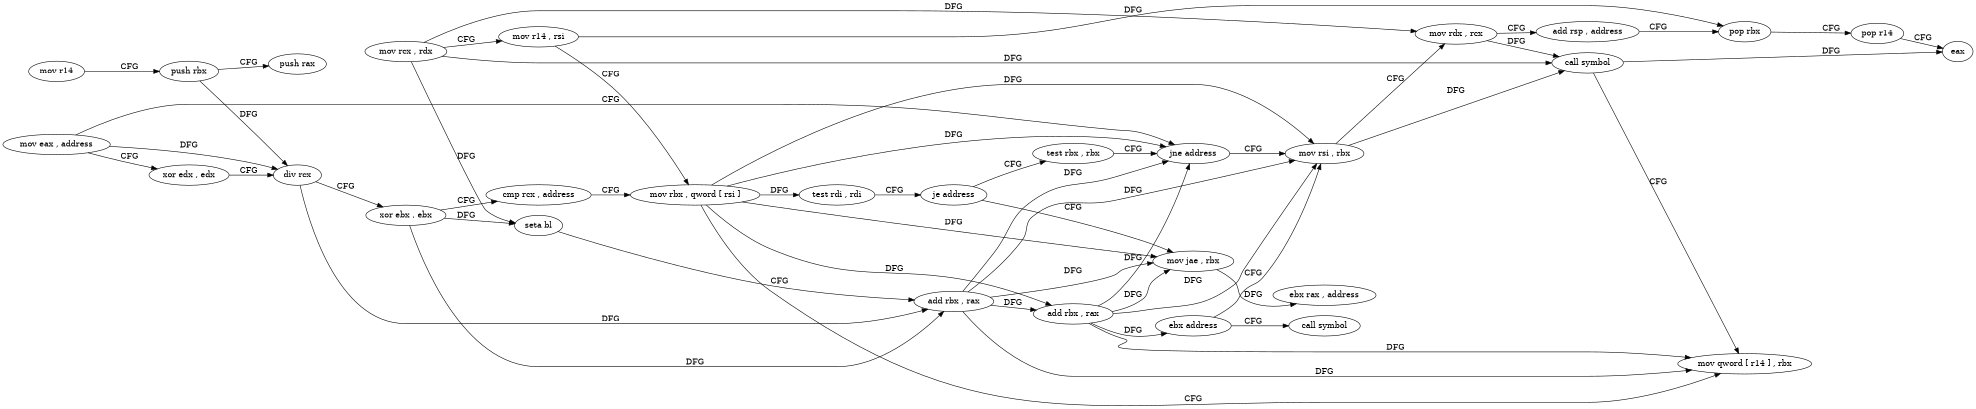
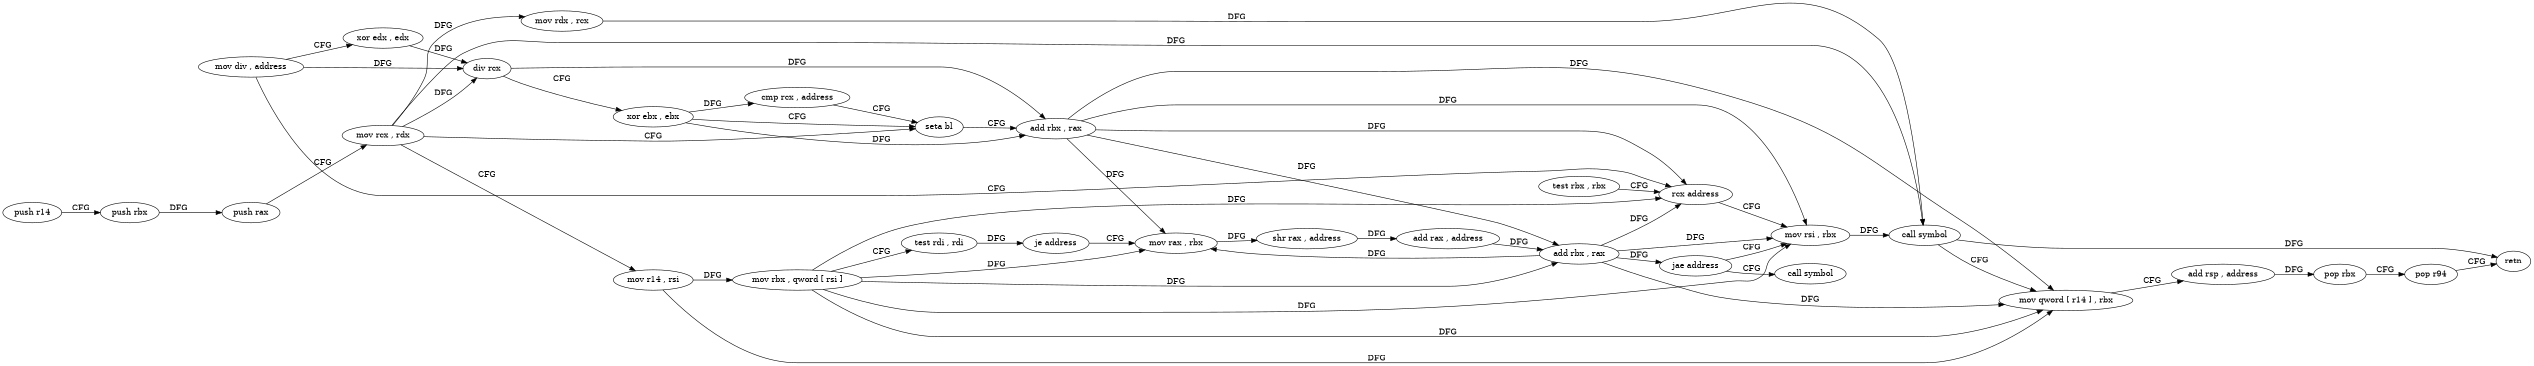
edge "mov r14 , rsi" -> "pop rbx": now "mov r14 , rsi" -> "mov qword [ r14 ] , rbx"
edge "add rsp , address" -> "pop rbx": label "CFG" -> "DFG"
edge "mov rdx , rcx" -> "add rsp , address": now "mov qword [ r14 ] , rbx" -> "add rsp , address"
node "pop r14": label "pop r14" -> "pop r94"
node "eax": label "eax" -> "retn"
edge "push rbx" -> "push rax": label "CFG" -> "DFG"
node "mov r14": label "mov r14" -> "push r14"
edge "mov r14 , rsi" -> "mov rbx , qword [ rsi ]": label "CFG" -> "DFG"
edge "mov rsi , rbx" -> "mov rdx , rcx": removed, label "CFG"
edge "push rbx" -> "div rcx": now "mov rcx , rdx" -> "div rcx"
node "mov eax , address": label "mov eax , address" -> "mov div , address"
node "jne address": label "jne address" -> "rcx address"
edge "mov rcx , rdx" -> "seta bl": label "DFG" -> "CFG"
edge "xor edx , edx" -> "div rcx": label "CFG" -> "DFG"
edge "je address" -> "test rbx , rbx": removed, label "CFG"
edge "push rax" -> "mov rcx , rdx": added, label "CFG"
edge "mov rbx , qword [ rsi ]" -> "test rdi , rdi": label "DFG" -> "CFG"
edge "test rdi , rdi" -> "je address": label "CFG" -> "DFG"
edge "cmp rcx , address" -> "mov rbx , qword [ rsi ]": now "cmp rcx , address" -> "seta bl"
edge "xor ebx , ebx" -> "cmp rcx , address": label "CFG" -> "DFG"
edge "xor ebx , ebx" -> "seta bl": label "DFG" -> "CFG"
node "add rax , address": added
node "mov jae , rbx": label "mov jae , rbx" -> "mov rax , rbx"
node "ebx rax , address": label "ebx rax , address" -> "shr rax , address"
node "ebx address": label "ebx address" -> "jae address"
edge "mov rbx , qword [ rsi ]" -> "mov qword [ r14 ] , rbx": label "CFG" -> "DFG"
